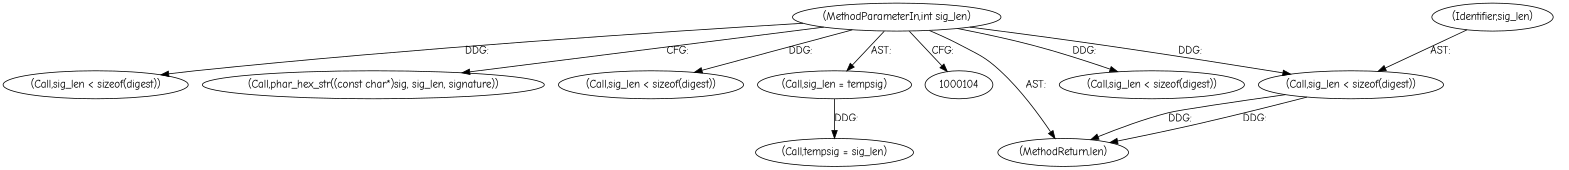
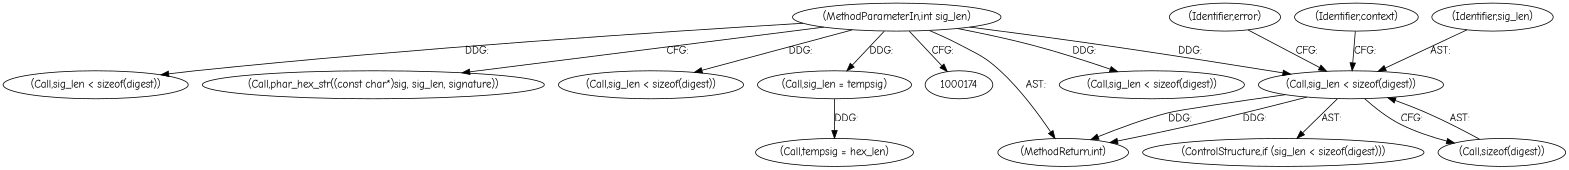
node "(Identifier,error)": added
node "(Identifier,context)": added
edge "(MethodParameterIn,int sig_len)" -> "(Call,sig_len = tempsig)": label "AST: " -> "DDG: "
node "1000104": label "1000104" -> "1000174"
node "(Call,tempsig = sig_len)": label "(Call,tempsig = sig_len)" -> "(Call,tempsig = hex_len)"
node "(MethodReturn,len)": label "(MethodReturn,len)" -> "(MethodReturn,int)"
node "(ControlStructure,if (sig_len < sizeof(digest)))": added
node "(Call,sizeof(digest))": added
